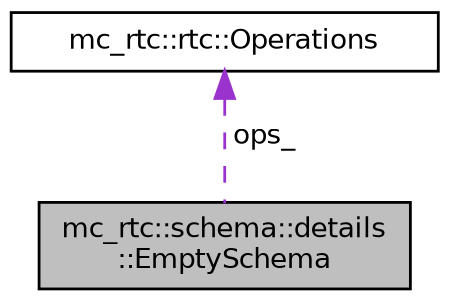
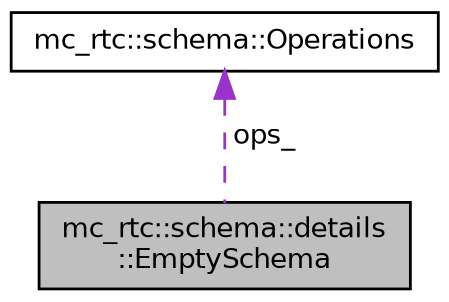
node "mc_rtc::rtc::Operations": label "mc_rtc::rtc::Operations" -> "mc_rtc::schema::Operations"
